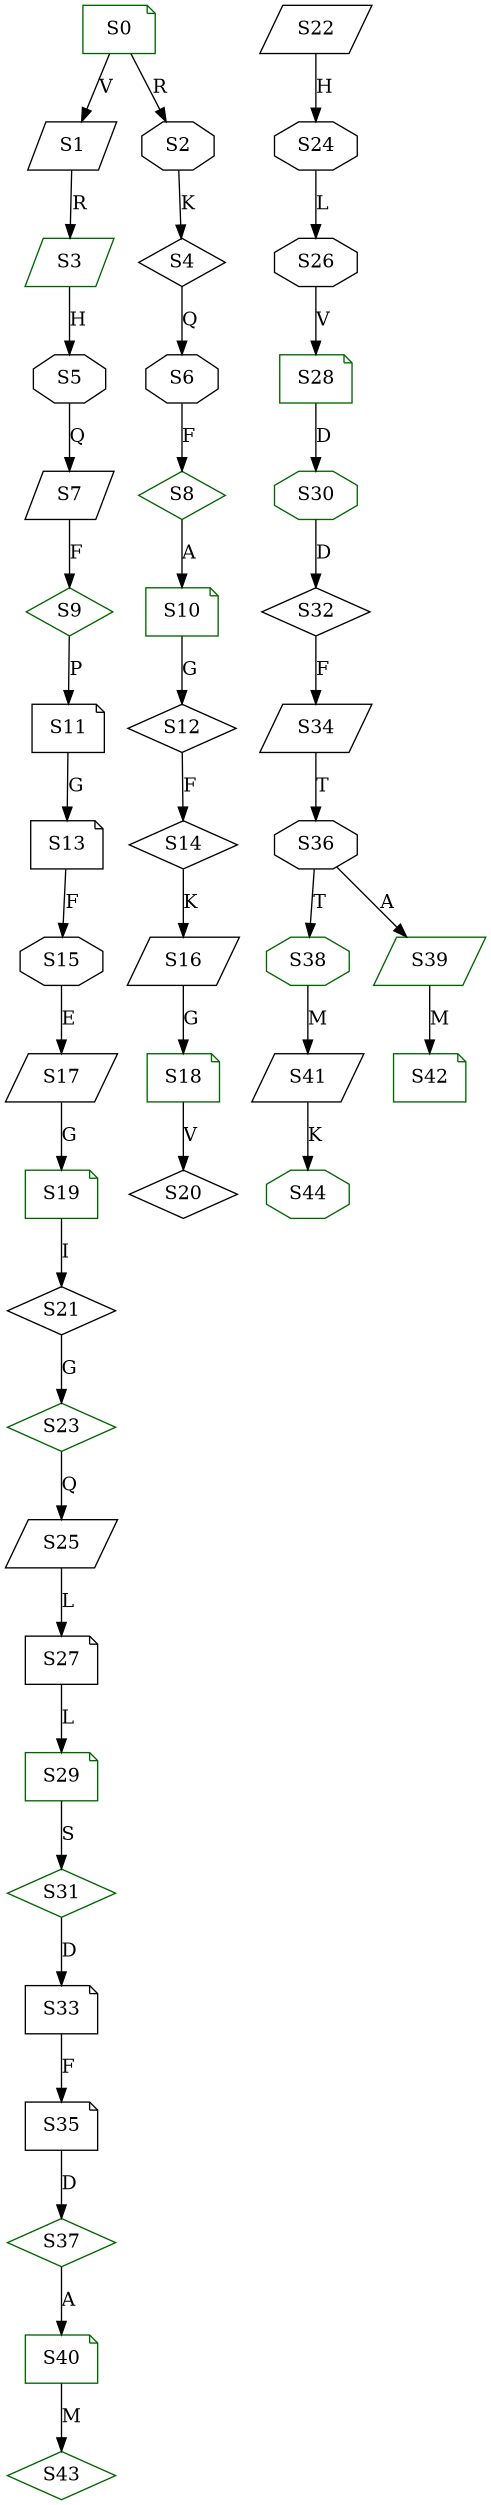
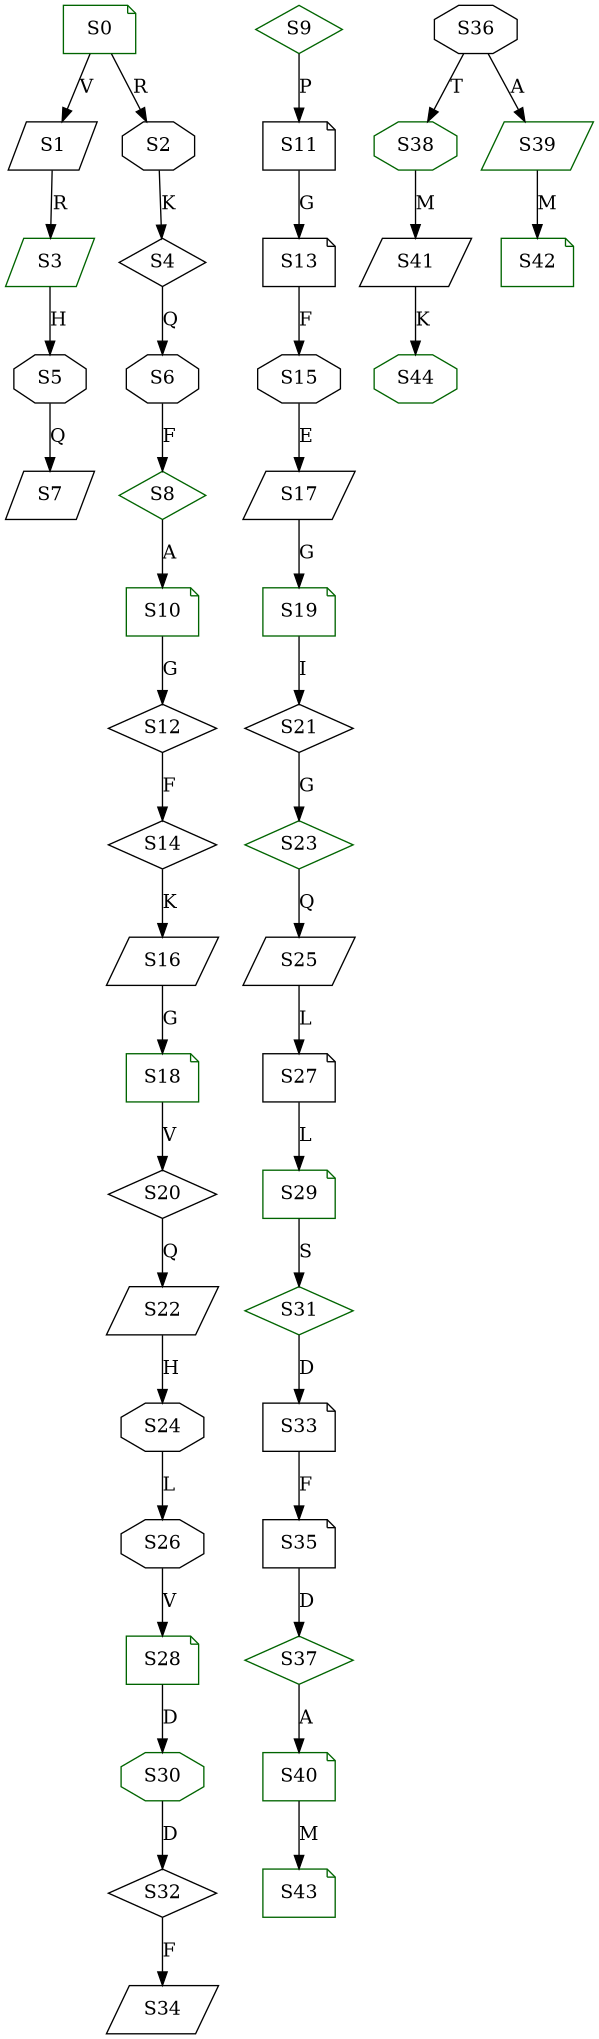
edge "S7" -> "S9": removed, label "F"
edge "S34" -> "S36": removed, label "T"
edge "S20" -> "S22": added, label "Q"
node "S43": shape diamond -> note
